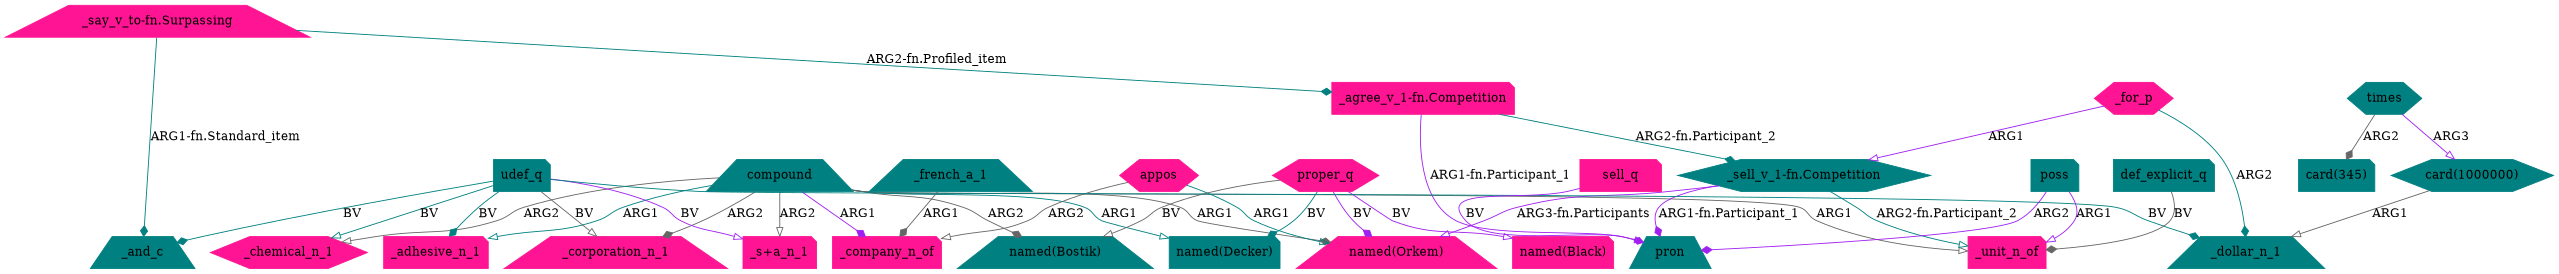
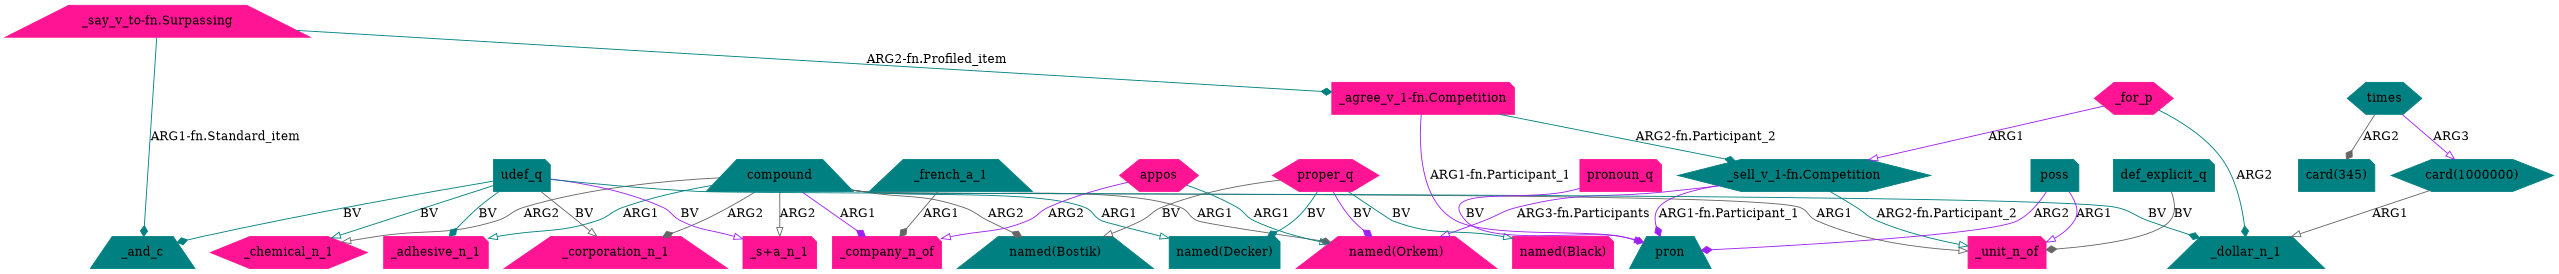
node "sell_q": label "sell_q" -> "pronoun_q"
edge "appos" -> "_company_n_of": color gray40 -> purple
edge "proper_q" -> "named(Black)": color purple -> teal
